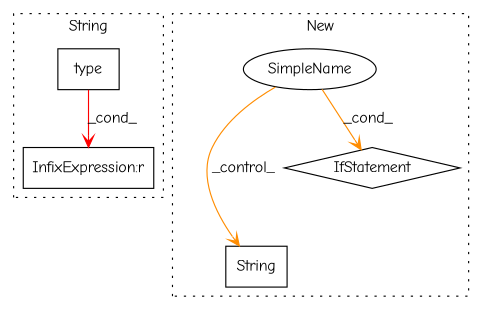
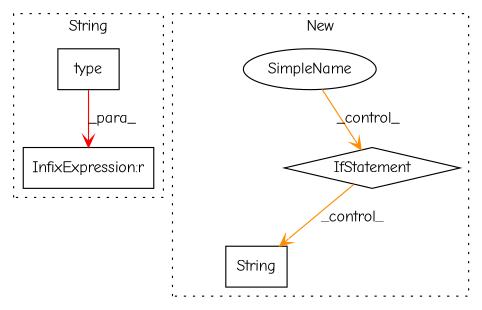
edge "type" -> "InfixExpression:r": label "_cond_" -> "_para_"
edge "SimpleName" -> "IfStatement": label "_cond_" -> "_control_"
edge "SimpleName" -> "String": now "IfStatement" -> "String"
